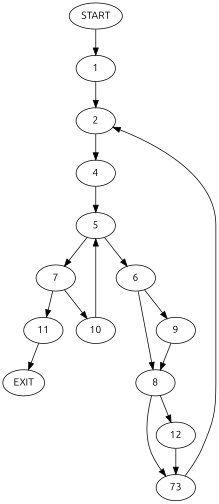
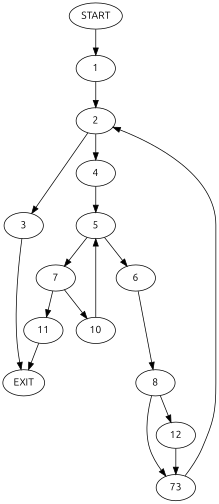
node "3": added
node "9": removed
